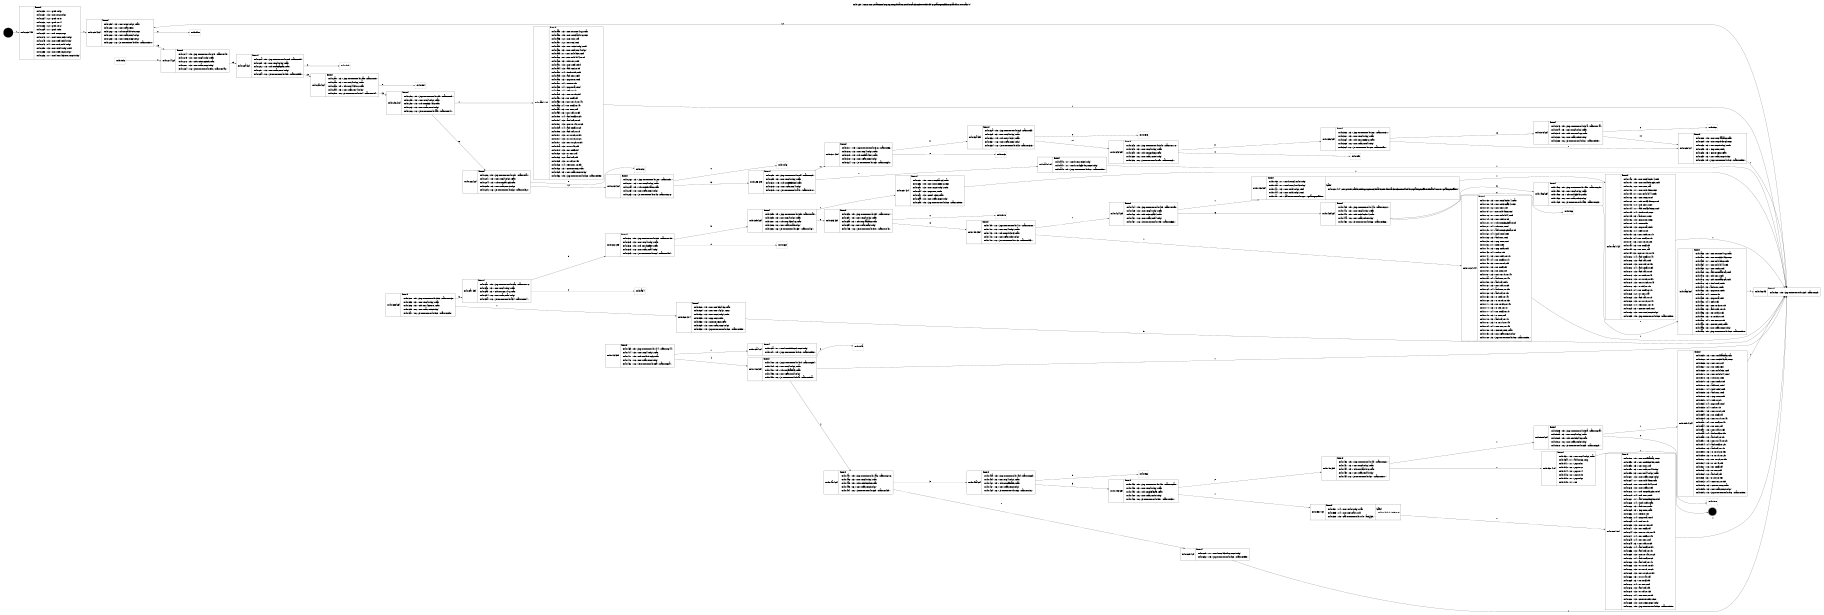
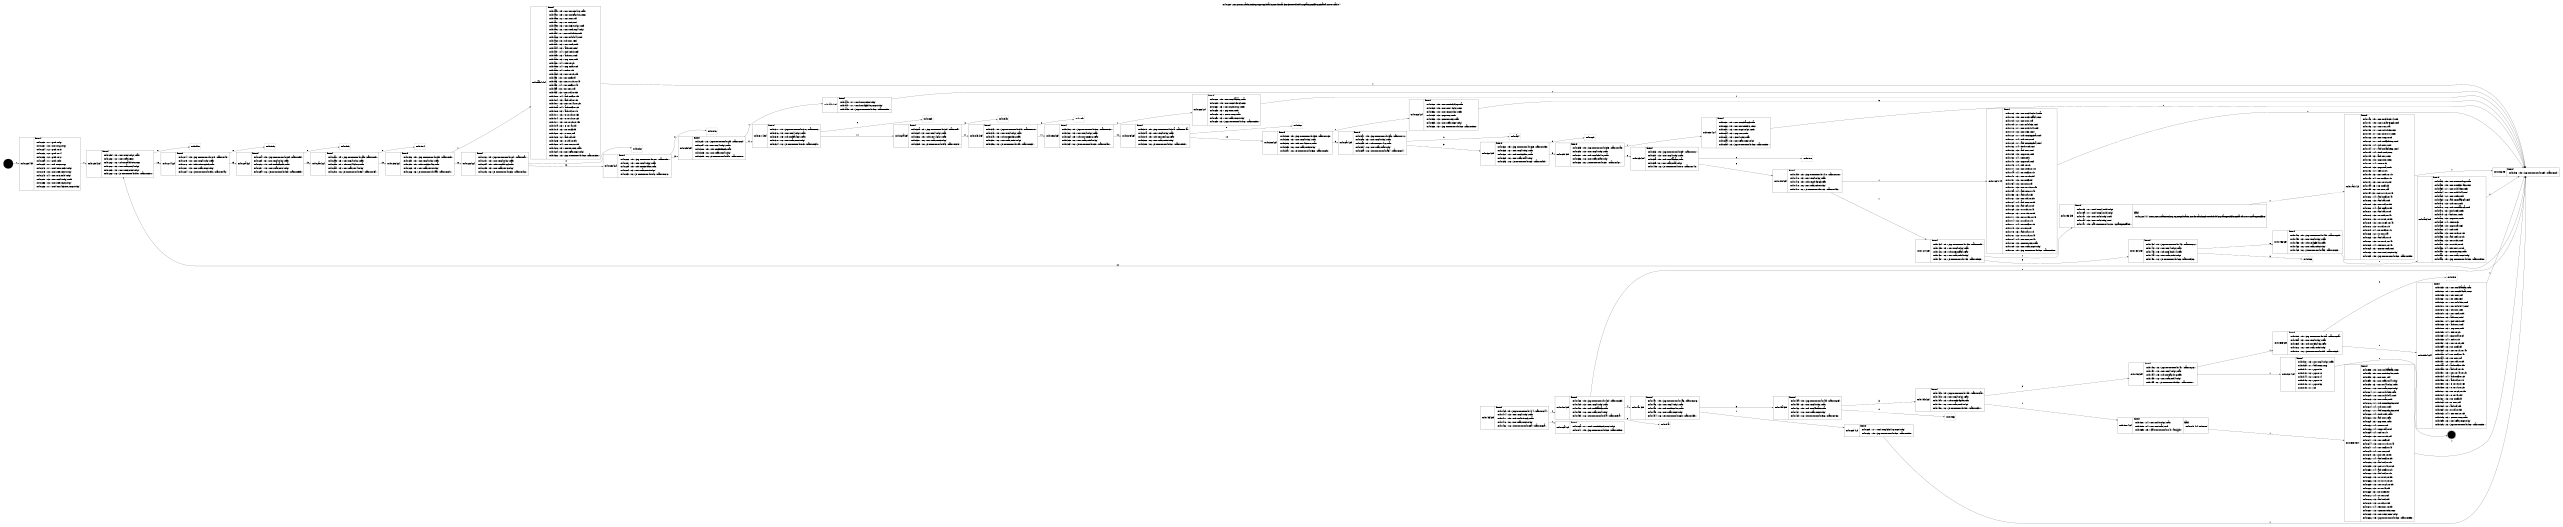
edge "0x4019dc" -> "0x401274 [22]": reversed
edge "0x401375 [25]" -> "0x4016e8 [27]": now "0x401375 [25]" -> "0x40138e [25]"
